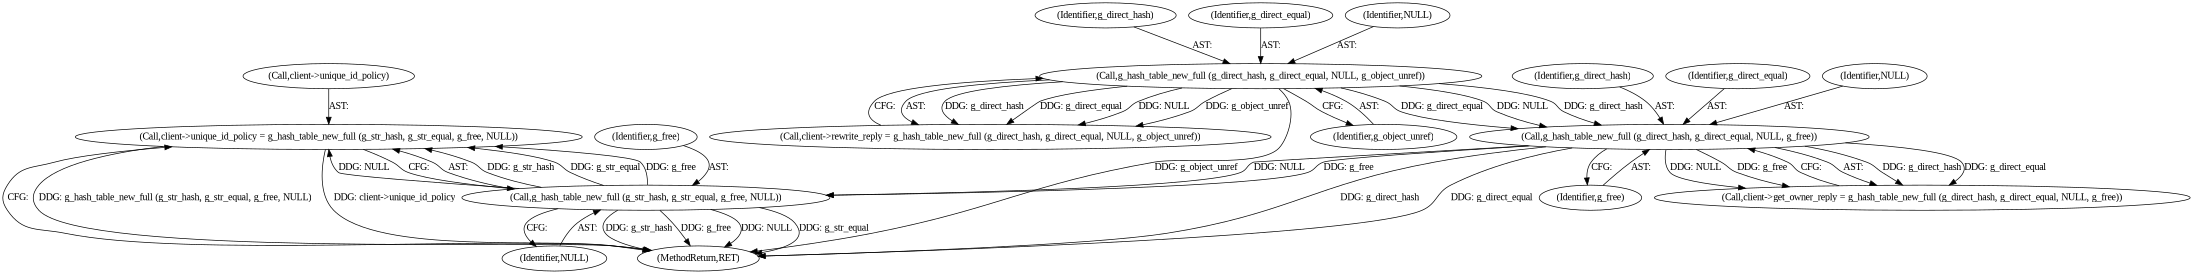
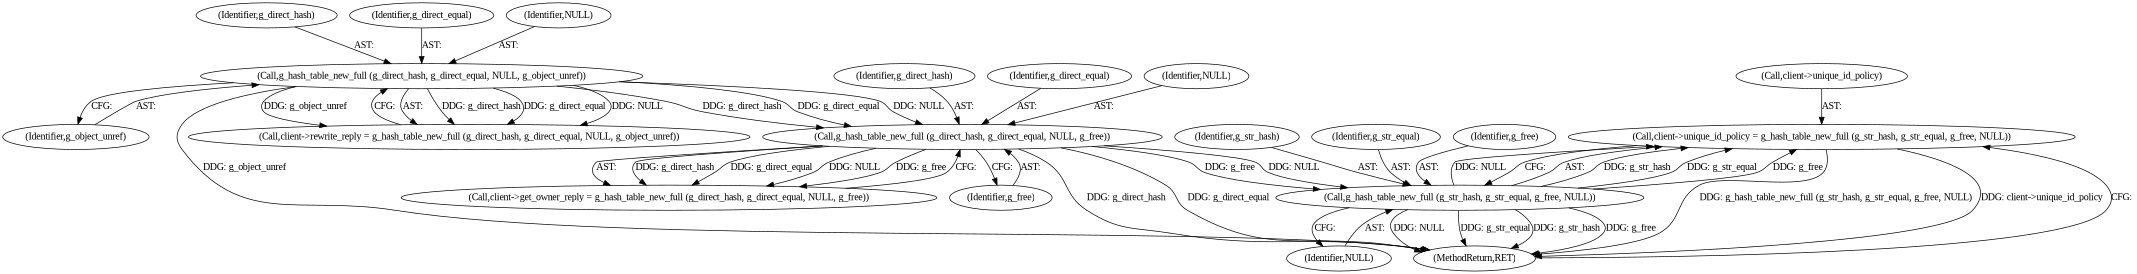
node "(Identifier,g_str_hash)": added
node "(Identifier,g_str_equal)": added
